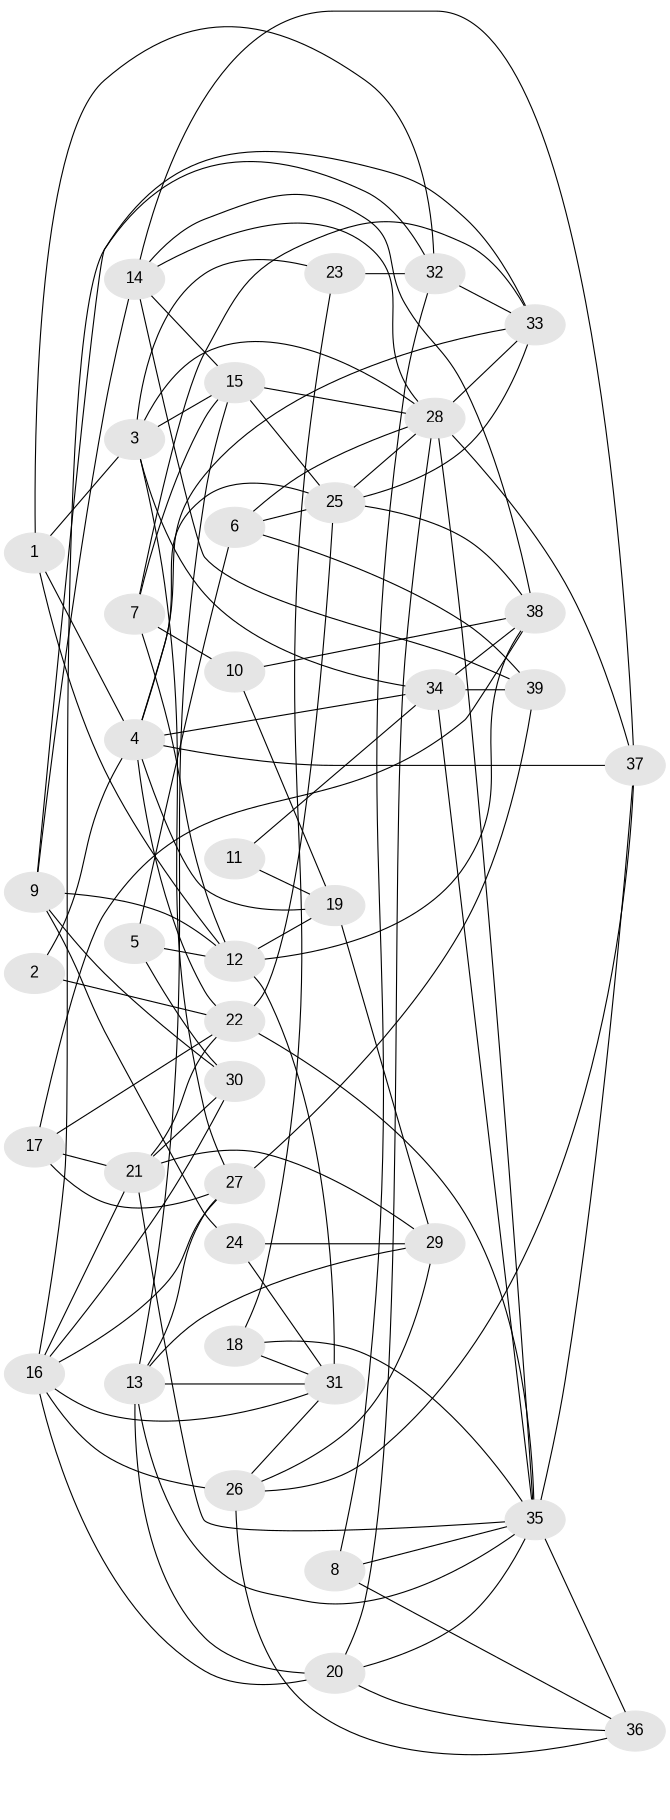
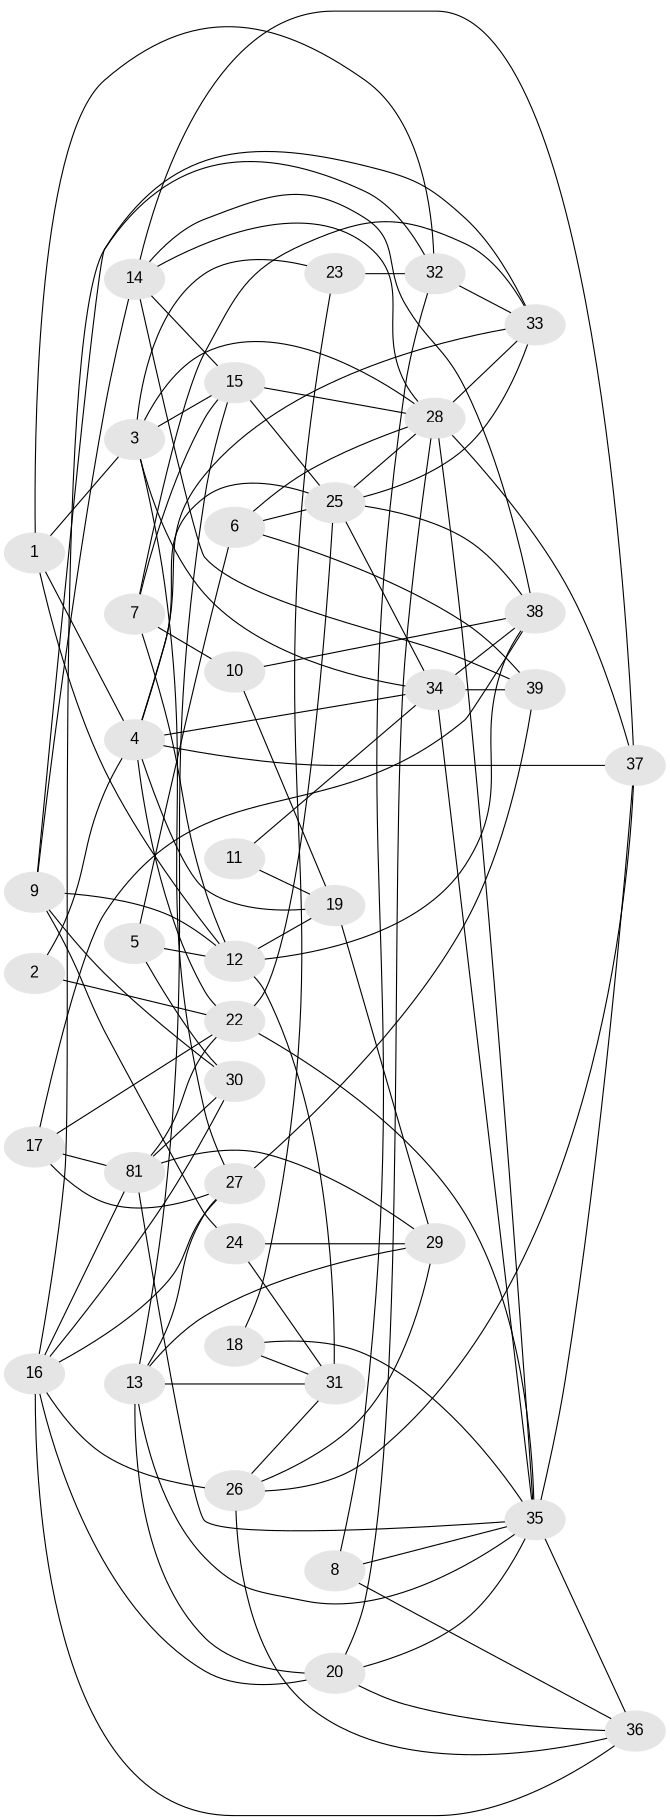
edge "25" -- "34": added
node "21": label "21" -> "81"
edge "16" -- "31": now "16" -- "36"
